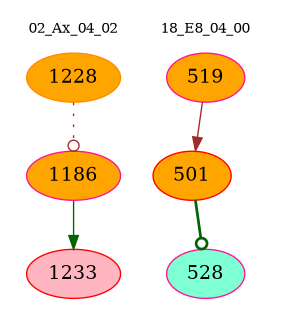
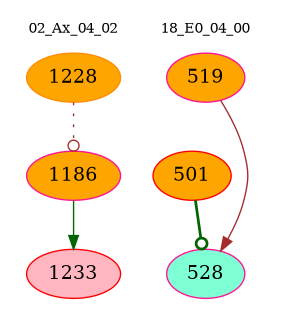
cluster "18_E8_04_00": label "18_E8_04_00" -> "18_E0_04_00"
edge "519" -> "501": now "519" -> "528"
